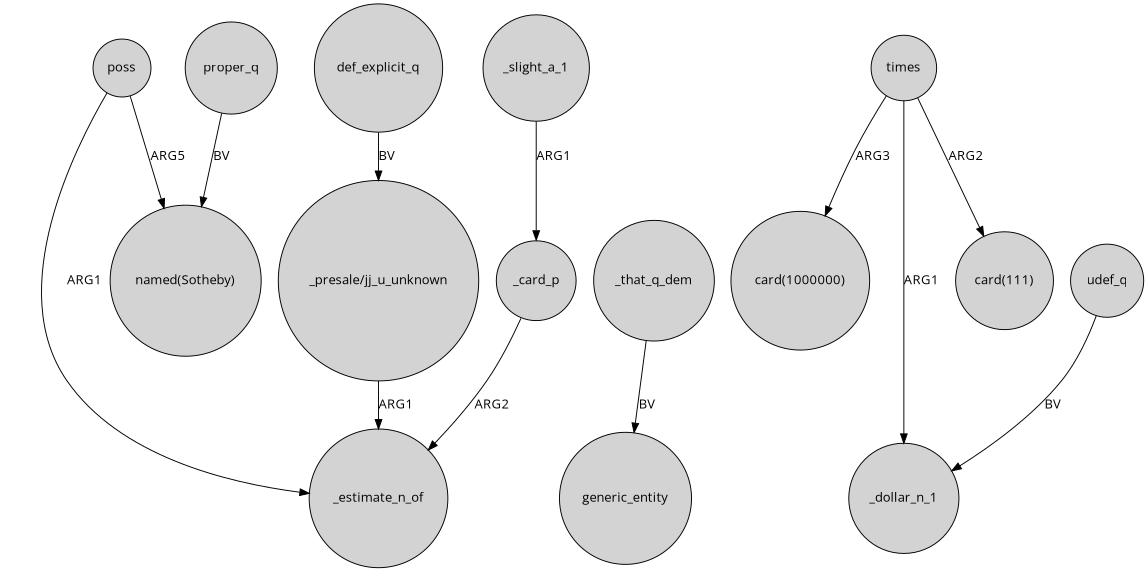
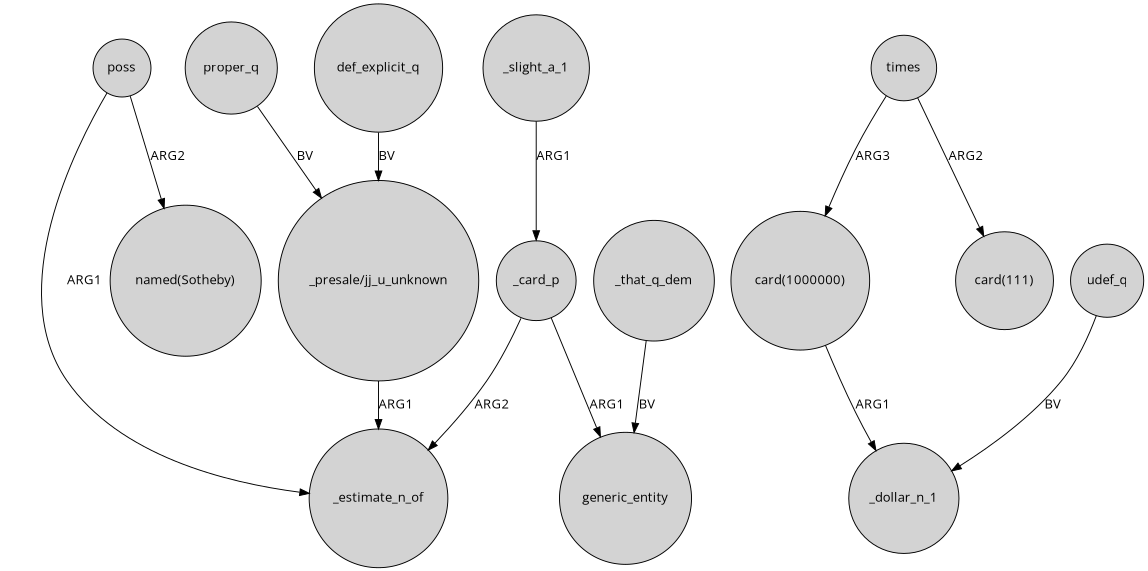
edge "proper_q" -> "named(Sotheby)": now "proper_q" -> "_presale/jj_u_unknown"
edge "poss" -> "named(Sotheby)": label "ARG5" -> "ARG2"
edge "times" -> "_dollar_n_1": now "card(1000000)" -> "_dollar_n_1"
edge "_card_p" -> "generic_entity": added, label "ARG1"
